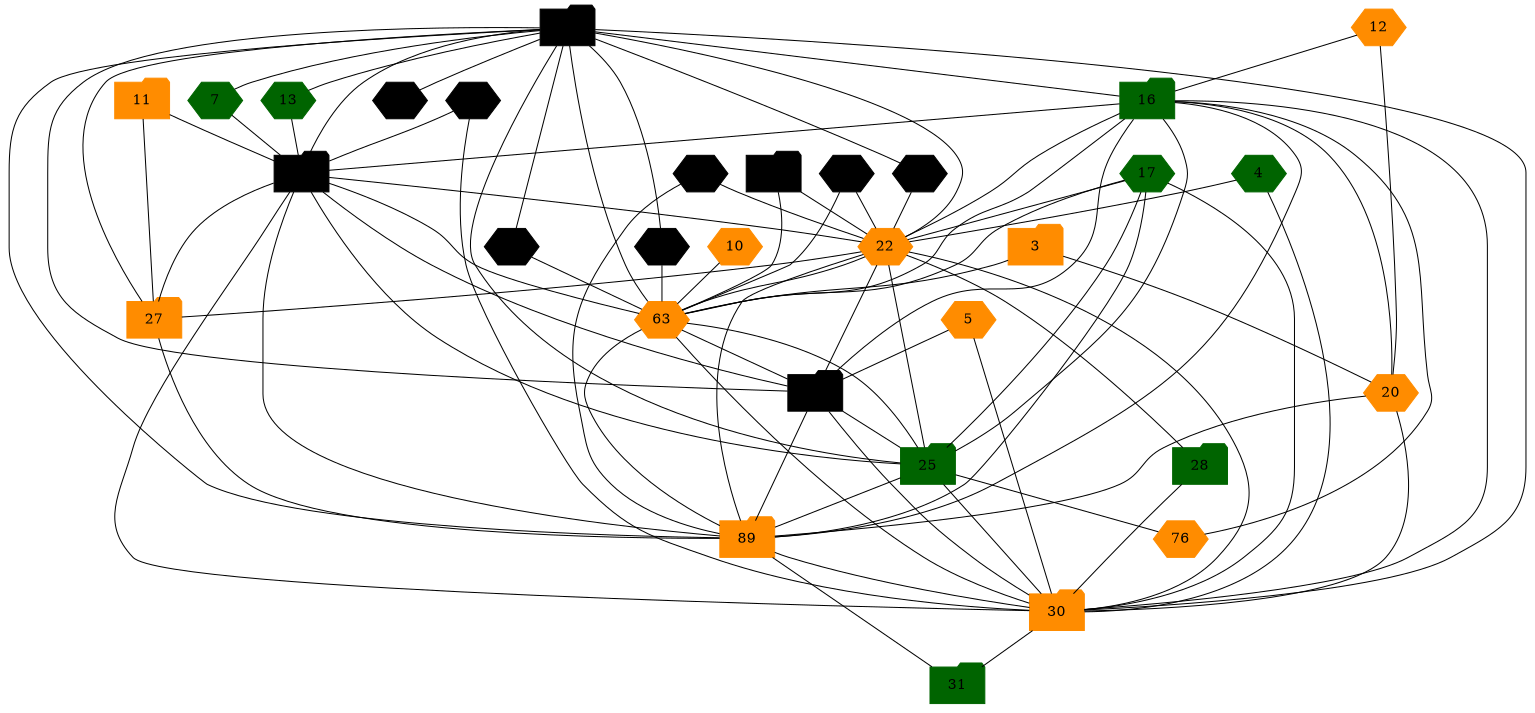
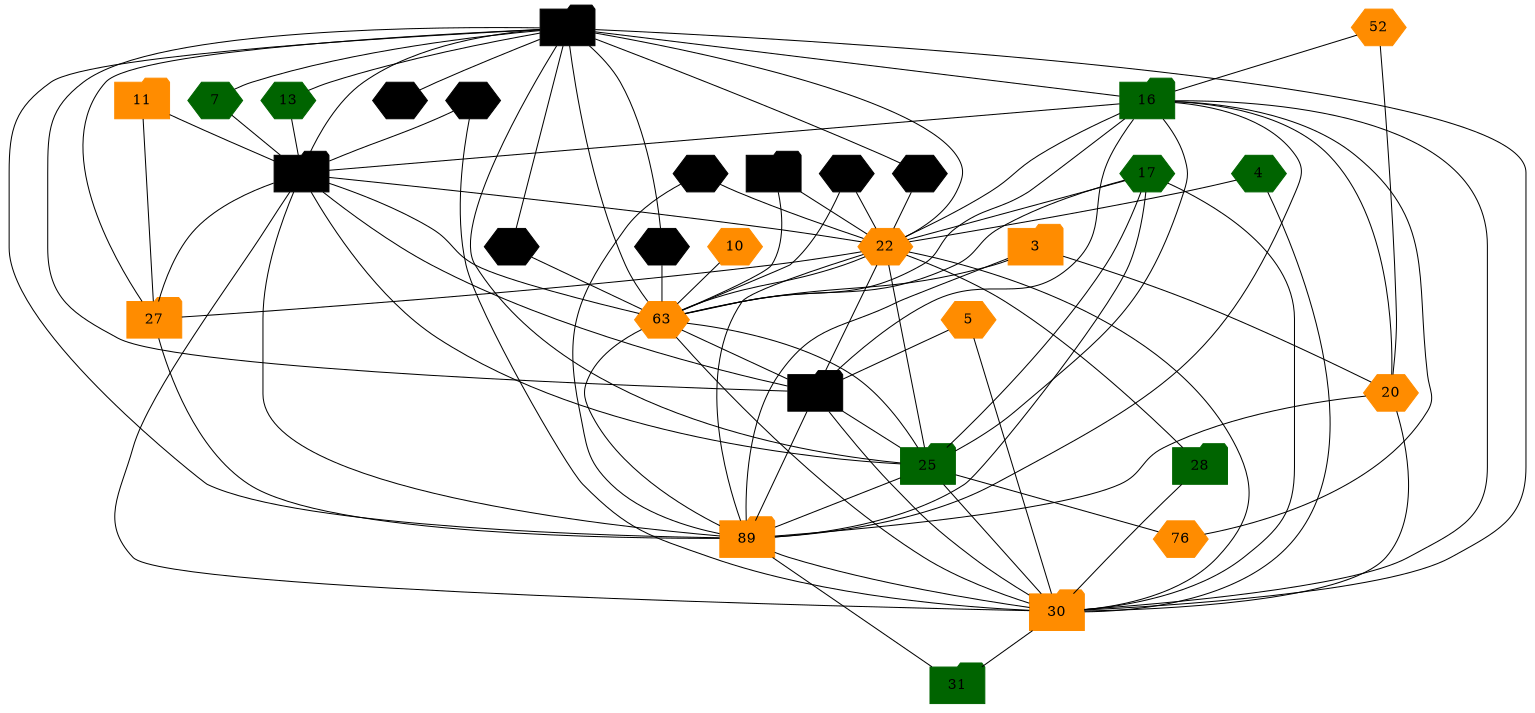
node "12": label "12" -> "52"
edge "3" -- "89": added
